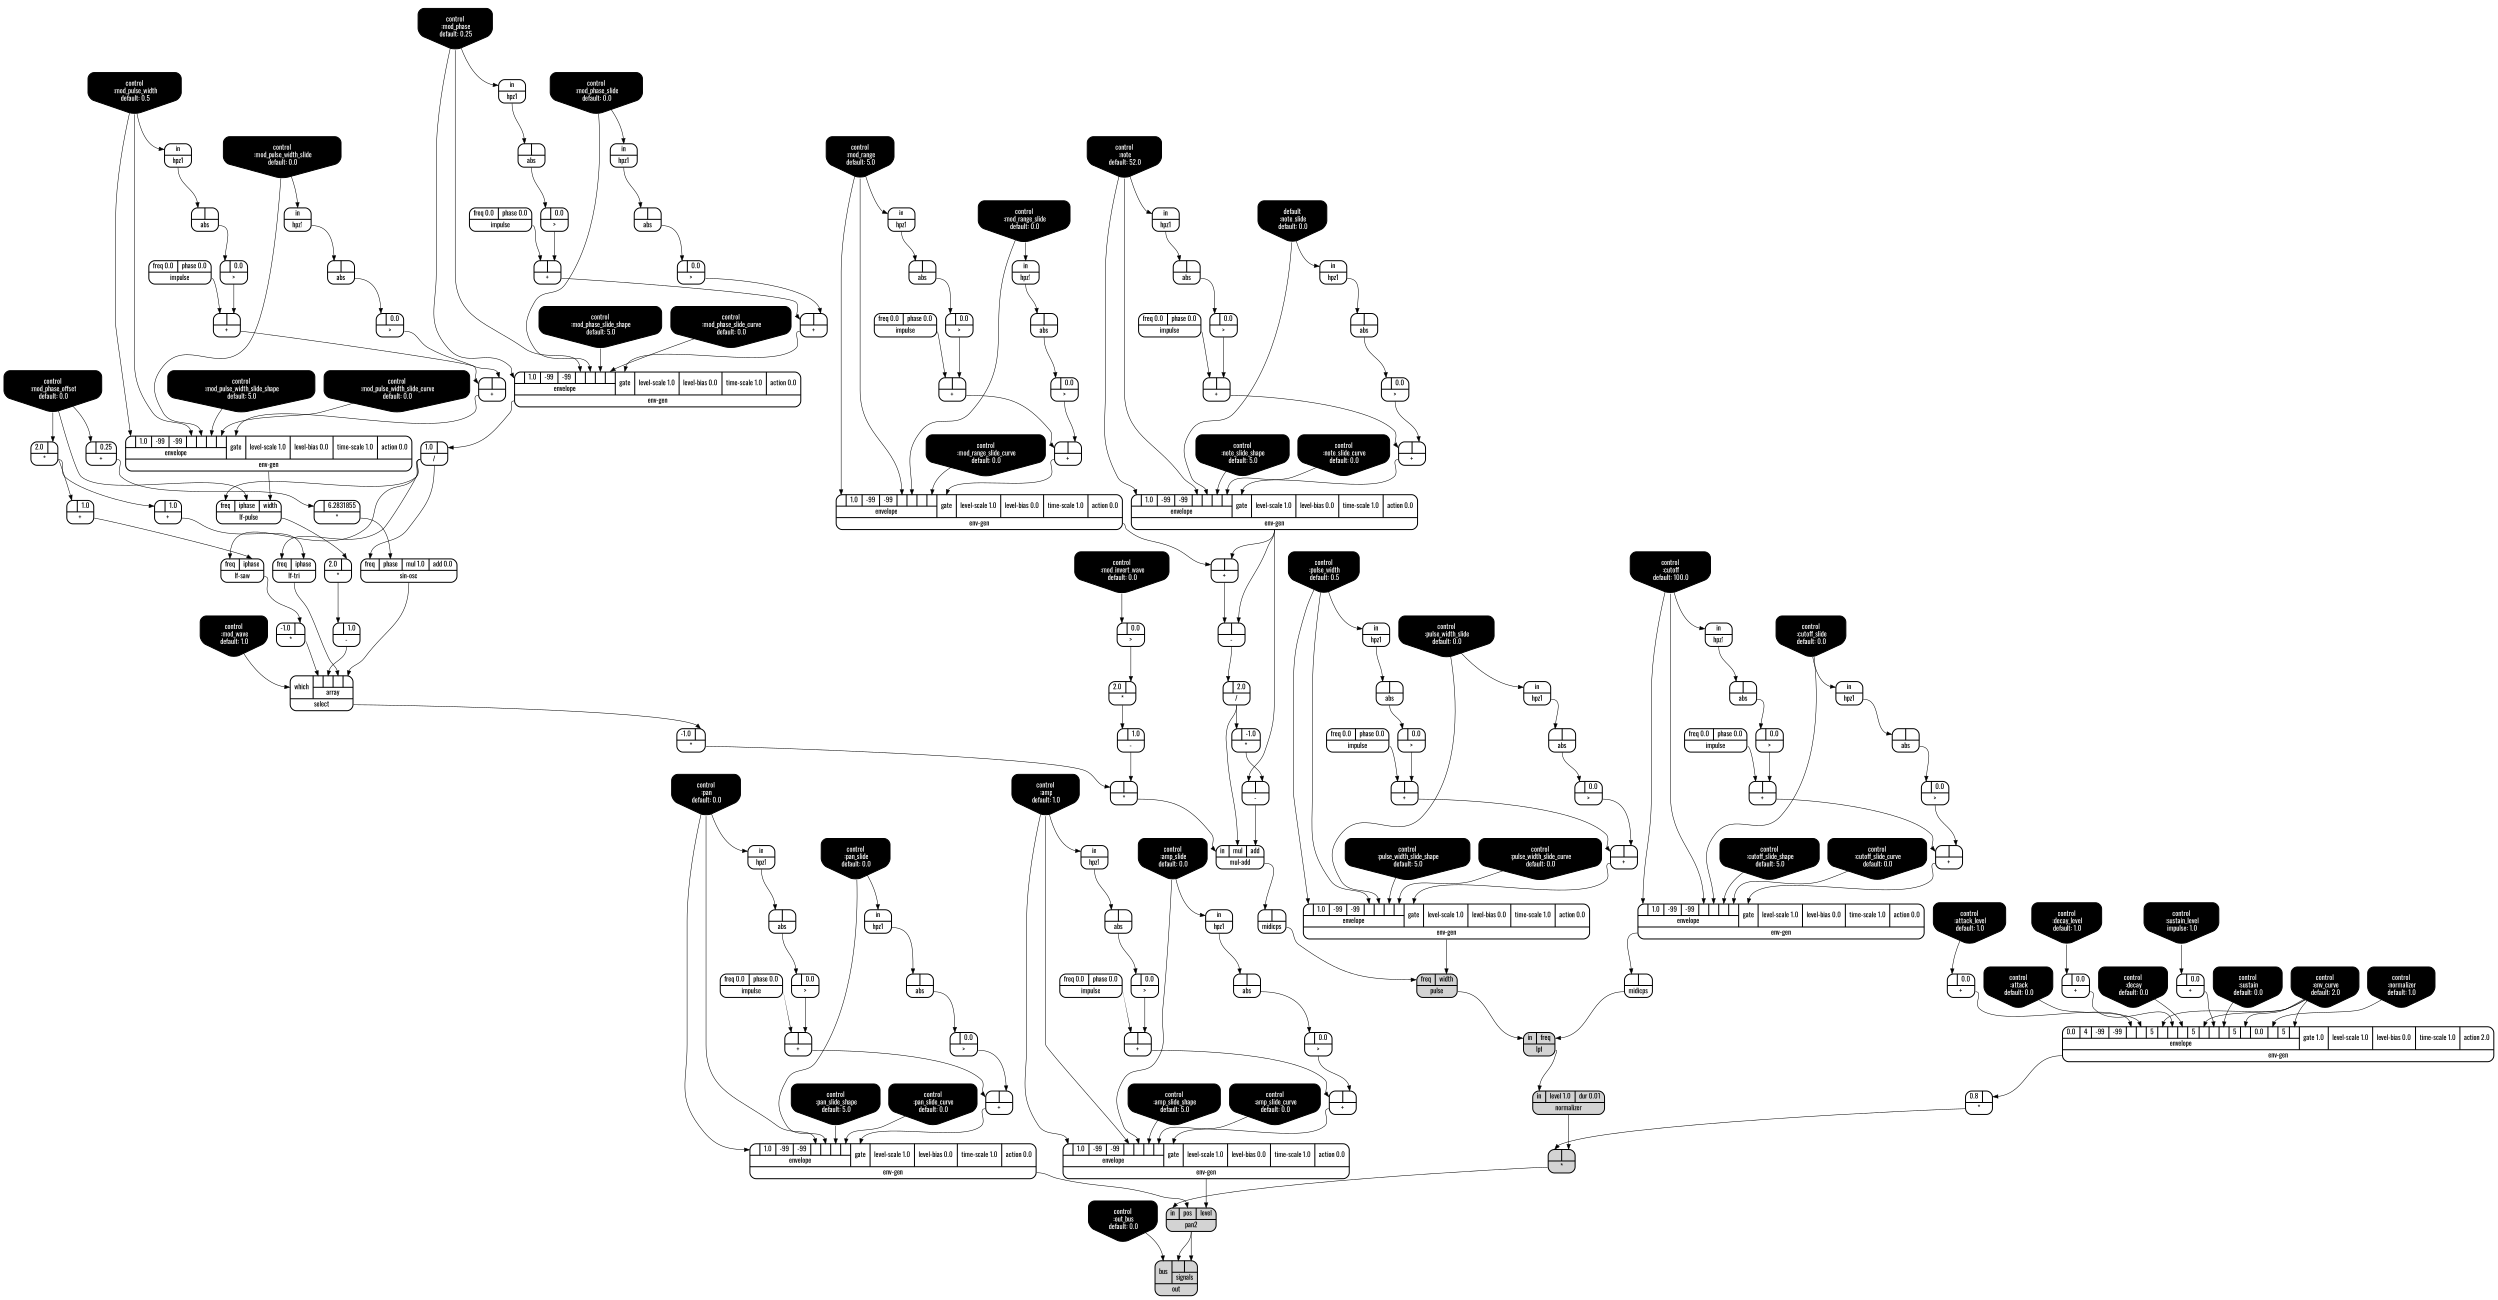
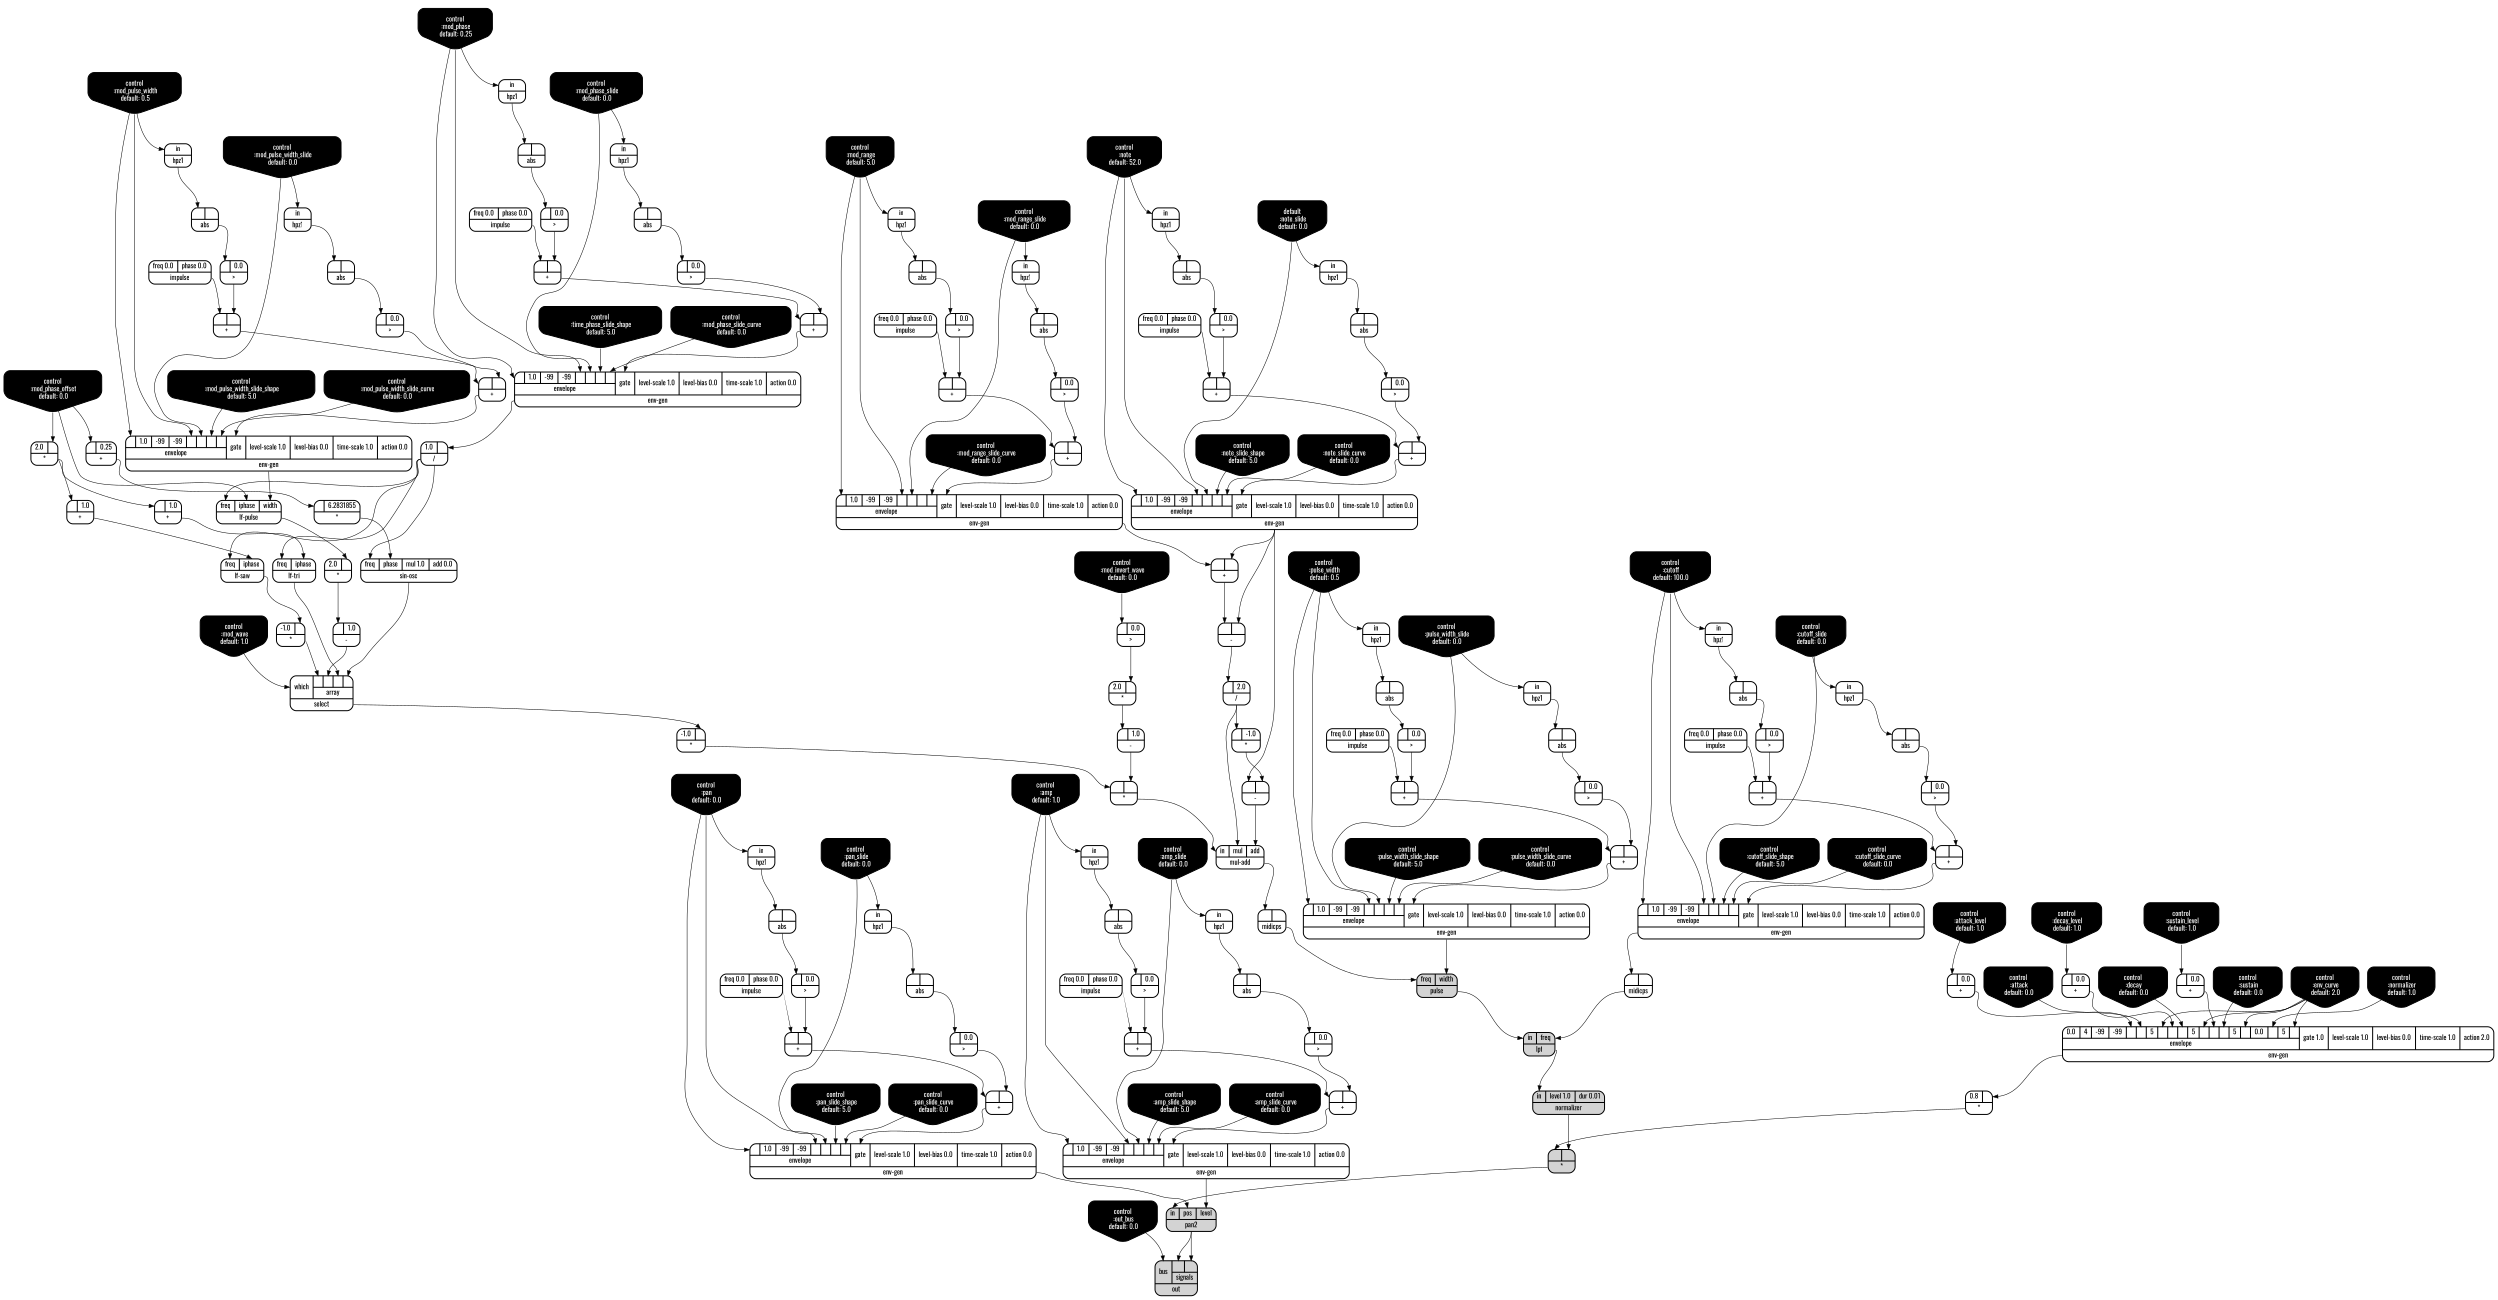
node "control :mod_phase_slide_shape default: 5.0": label "control :mod_phase_slide_shape default: 5.0" -> "control :time_phase_slide_shape default: 5.0"
node "control :sustain_level impulse: 1.0": label "control :sustain_level impulse: 1.0" -> "control :sustain_level default: 1.0"
